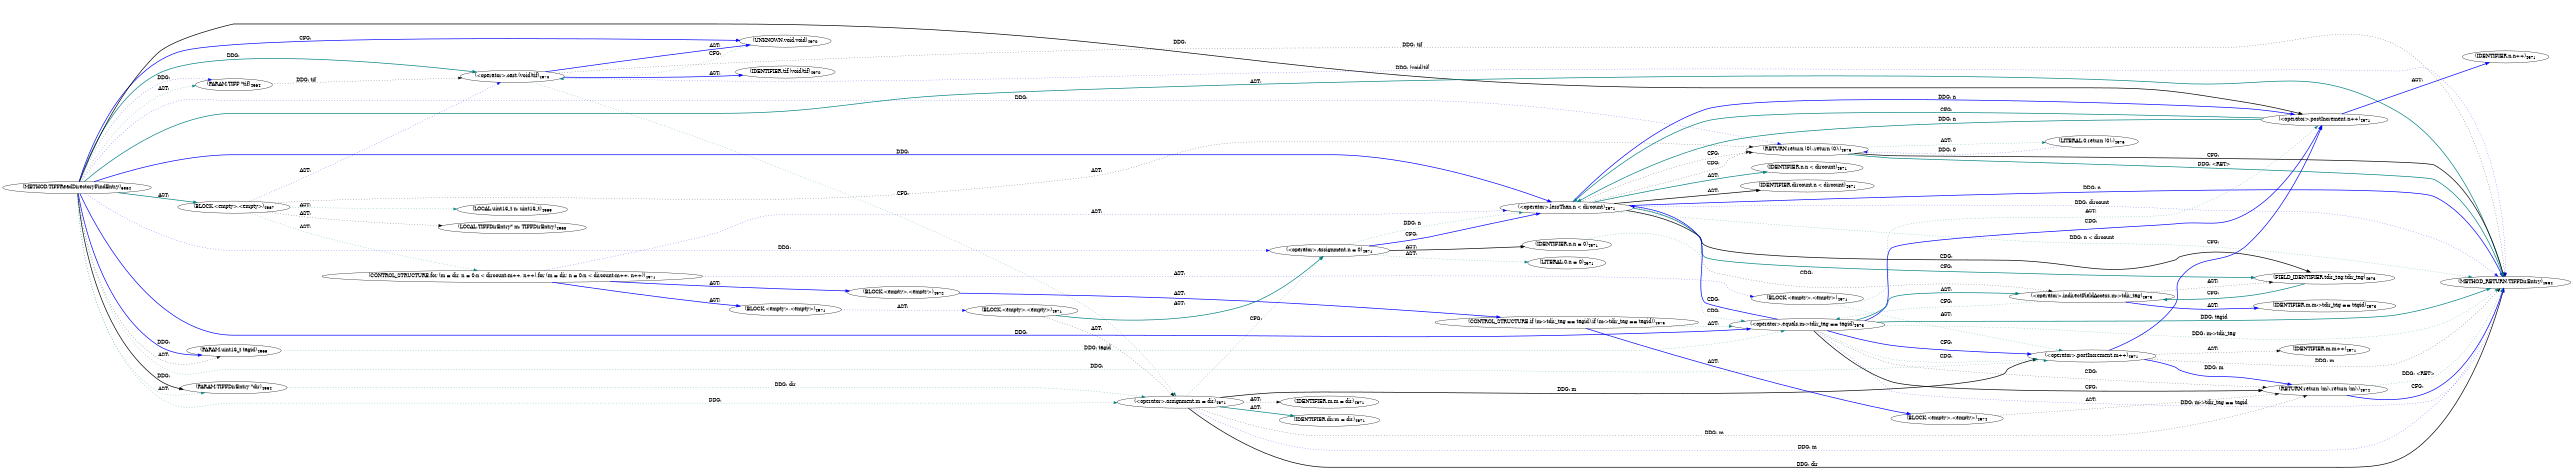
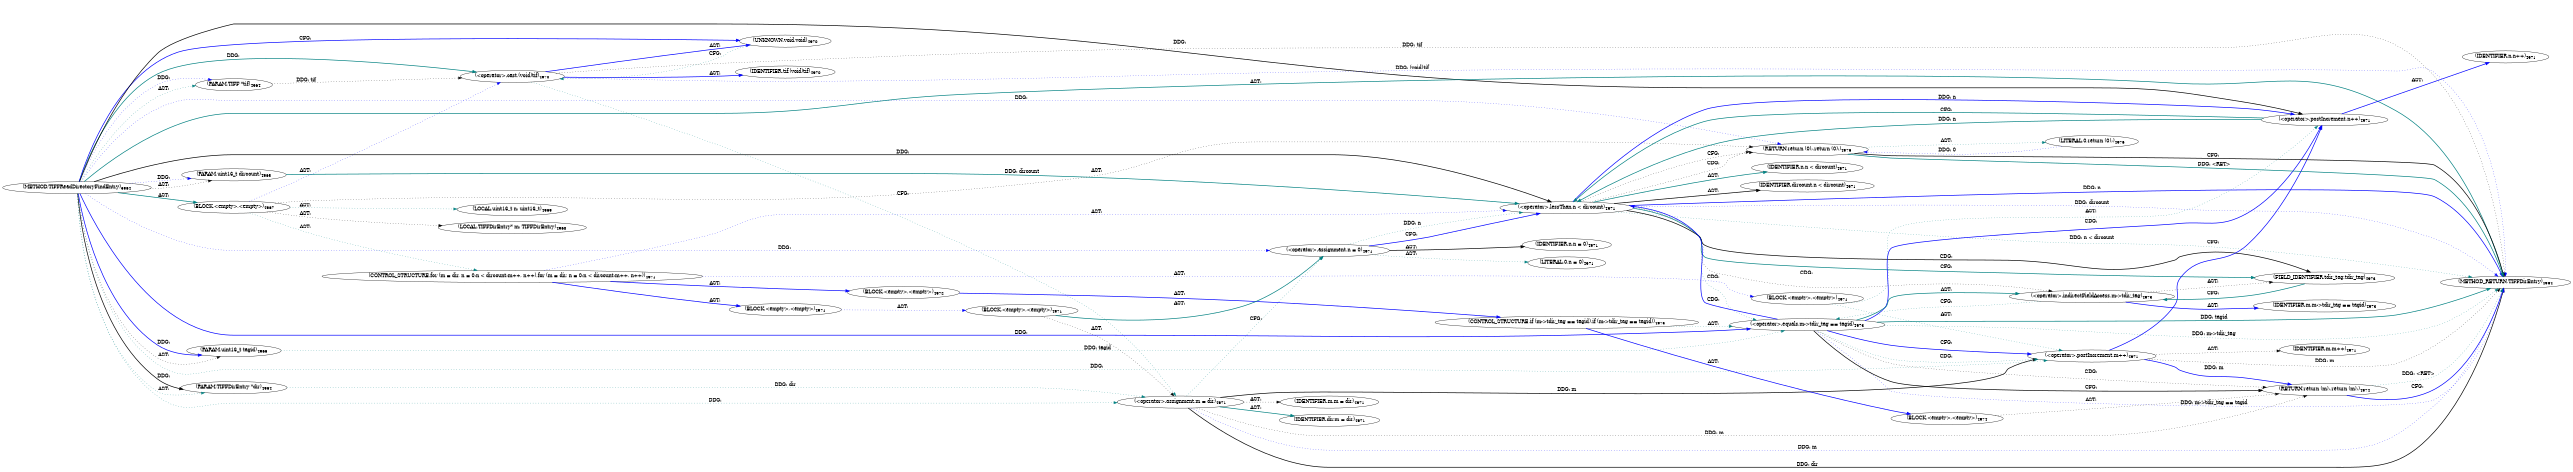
edge "(METHOD,TIFFReadDirectoryFindEntry)" -> "(<operator>.lessThan,n < dircount)": color blue -> black
node "(PARAM,uint16_t dircount)": added
edge "(IDENTIFIER,n,n = 0)" -> "(<operator>.equals,m->tdir_tag == tagid)": now "(<operator>.lessThan,n < dircount)" -> "(<operator>.equals,m->tdir_tag == tagid)"
